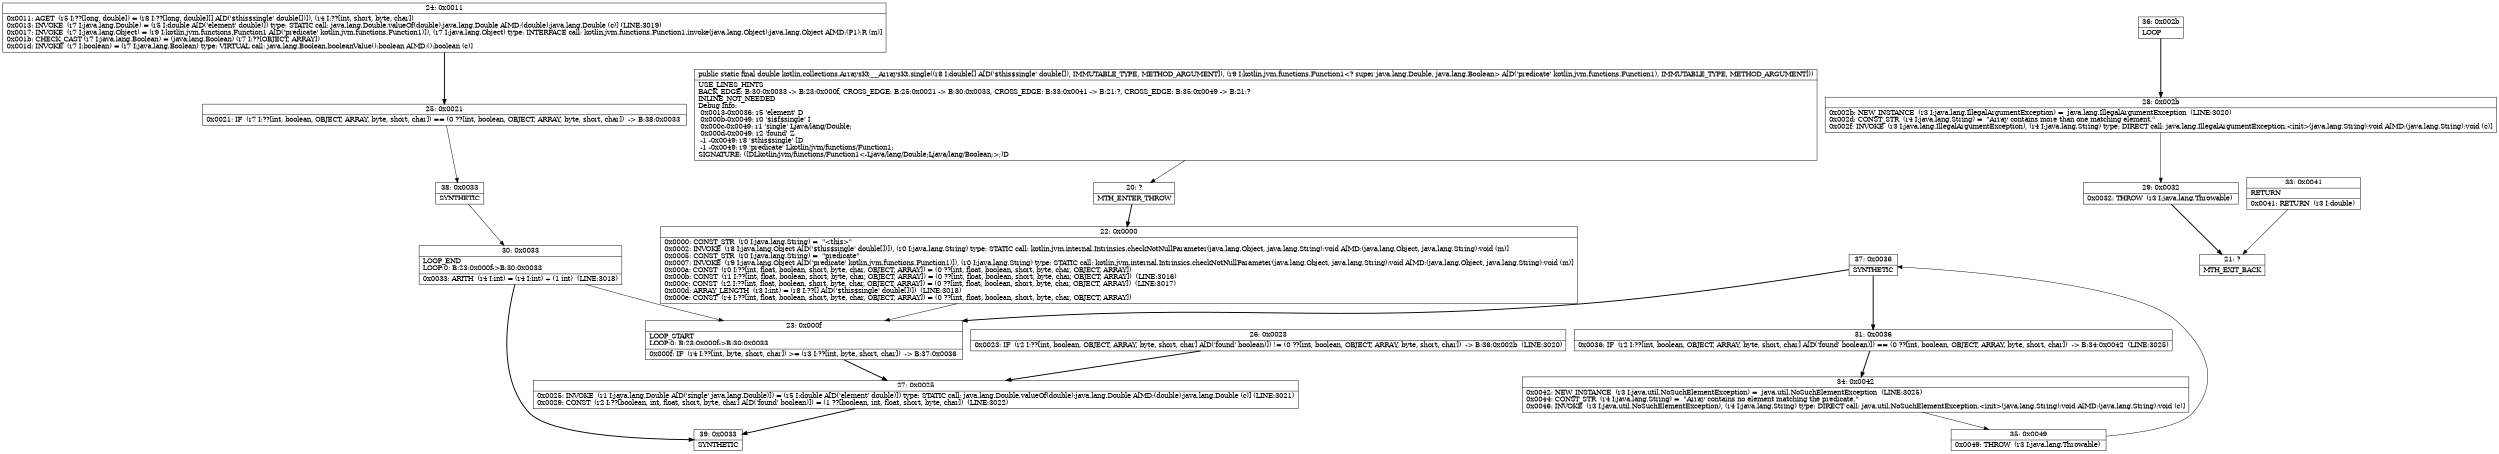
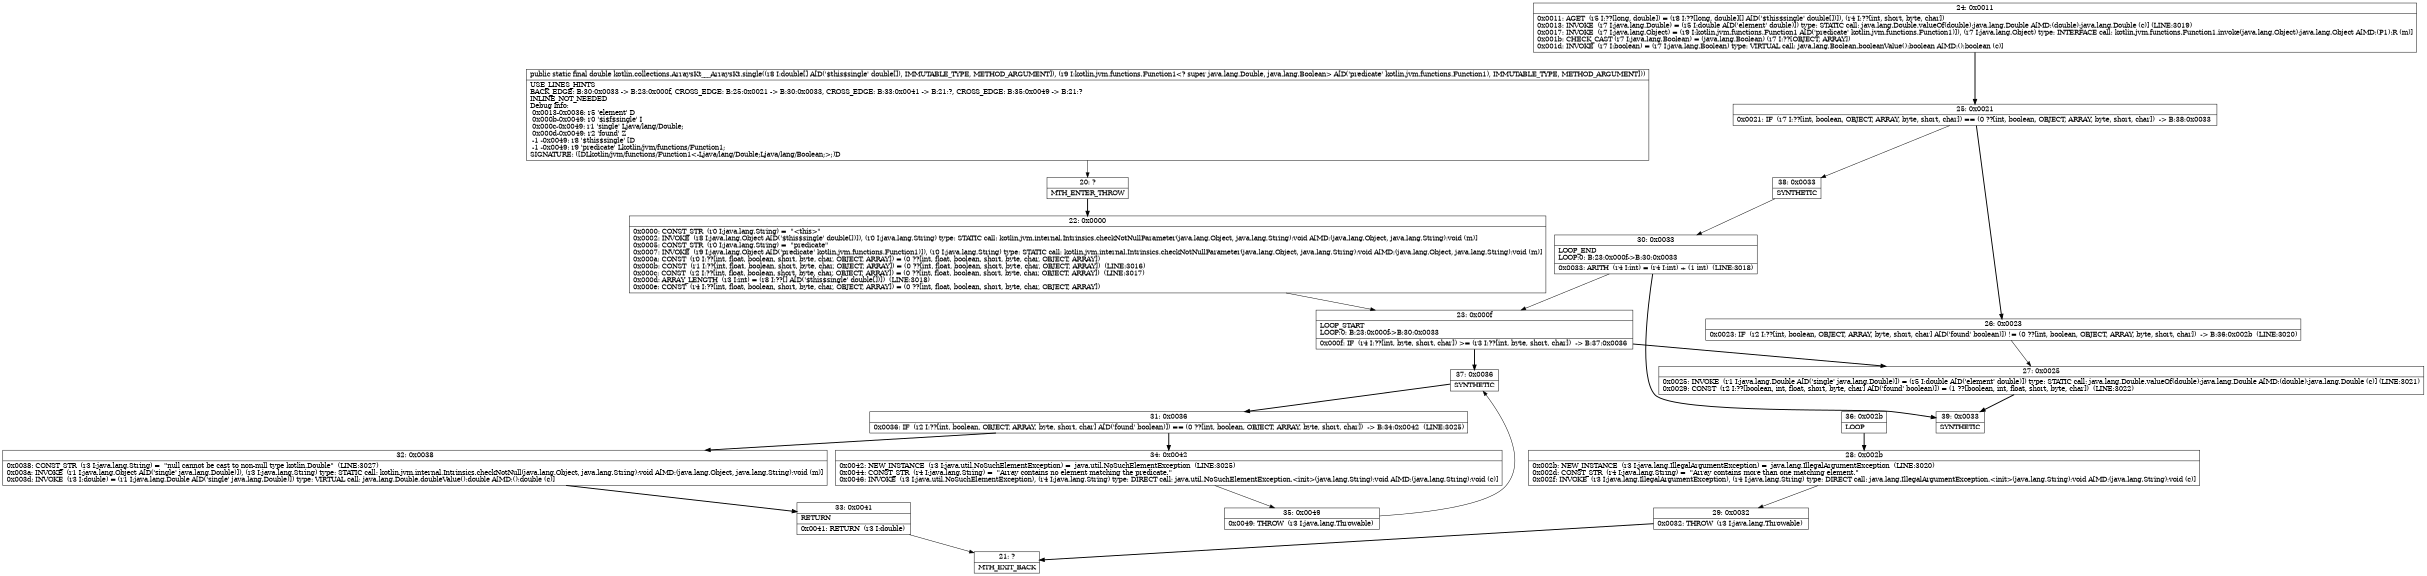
edge "25: 0x0021" -> "26: 0x0023": added
edge "37: 0x0036" -> "23: 0x000f": reversed
edge "26: 0x0023" -> "27: 0x0025": style bold -> solid
node "32: 0x0038": added
